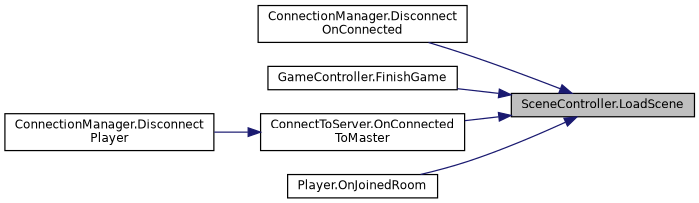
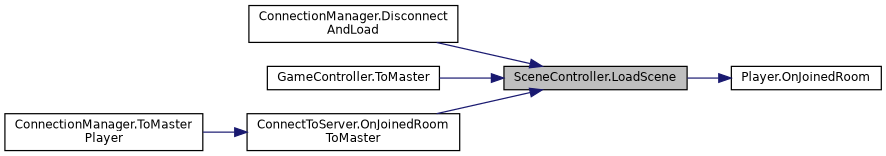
node "ConnectionManager.Disconnect OnConnected": label "ConnectionManager.Disconnect OnConnected" -> "ConnectionManager.Disconnect AndLoad"
node "GameController.FinishGame": label "GameController.FinishGame" -> "GameController.ToMaster"
node "ConnectionManager.Disconnect Player": label "ConnectionManager.Disconnect Player" -> "ConnectionManager.ToMaster Player"
node "ConnectToServer.OnConnected ToMaster": label "ConnectToServer.OnConnected ToMaster" -> "ConnectToServer.OnJoinedRoom ToMaster"
edge "Player.OnJoinedRoom" -> "SceneController.LoadScene": reversed
